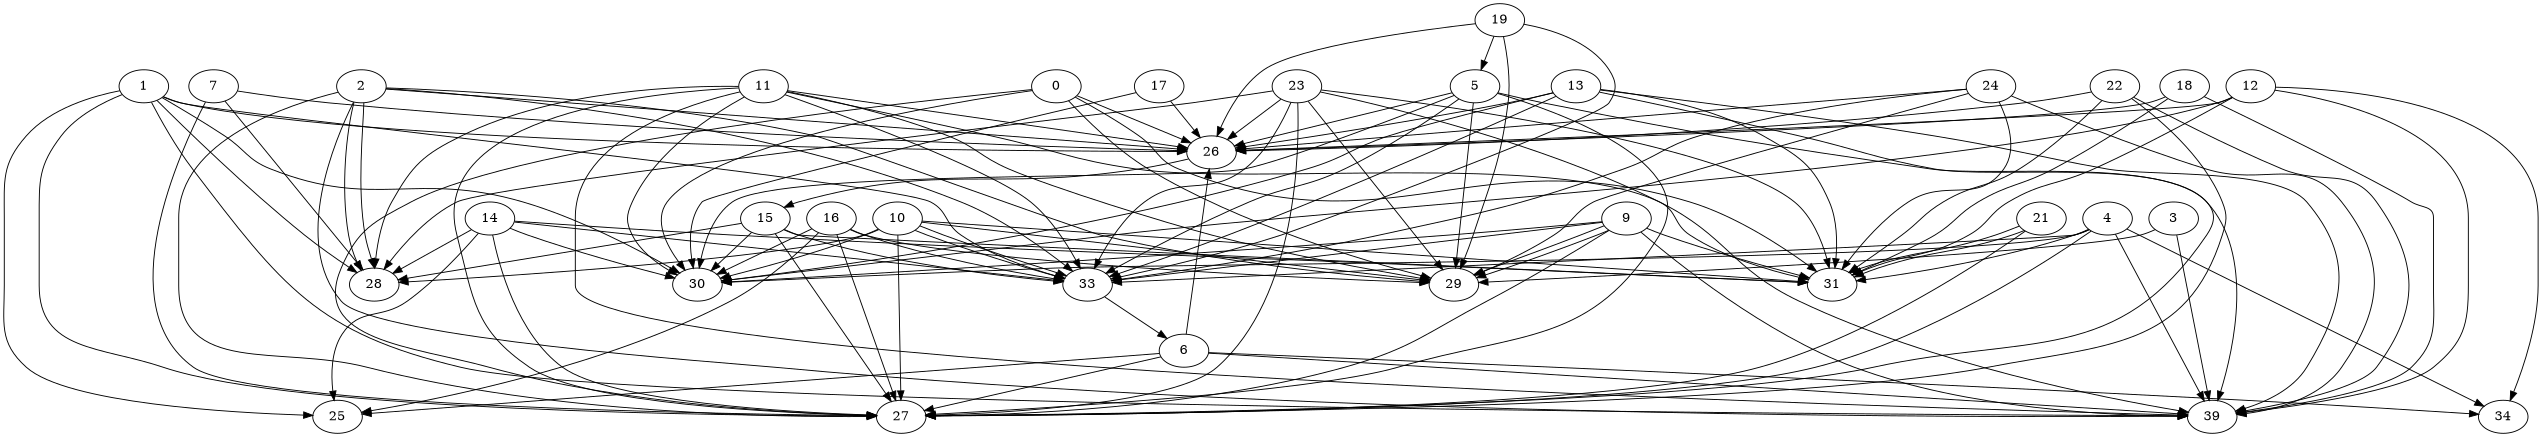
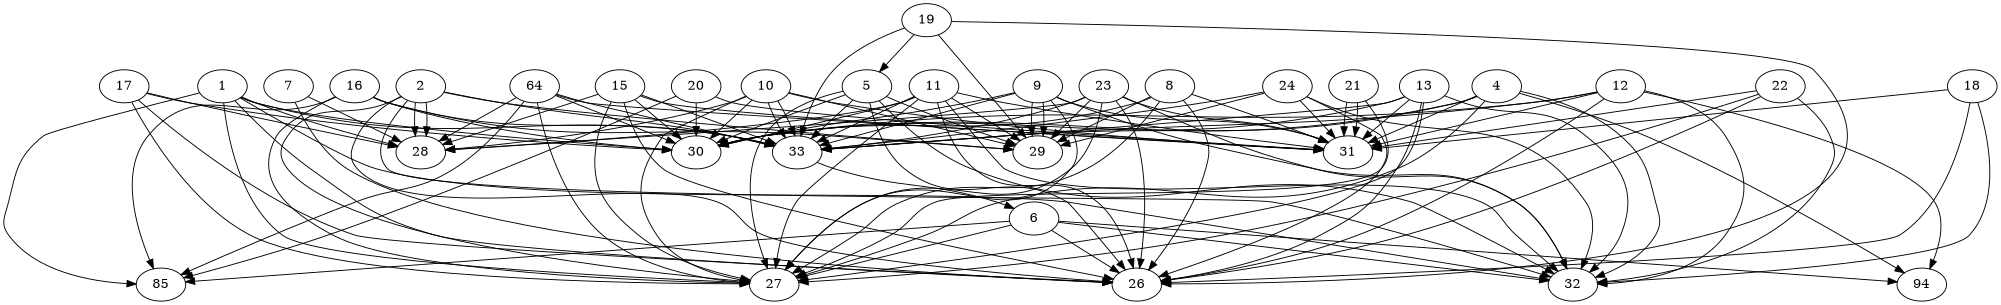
node "20": added
node "0": label "0" -> "8"
edge "12" -> "33": added
edge "17" -> "28": added
edge "26" -> "15": reversed
node "14": label "14" -> "64"
node "3": removed
edge "7" -> "27": now "17" -> "27"
node "25": label "25" -> "85"
node "39": label "39" -> "32"
node "34": label "34" -> "94"
